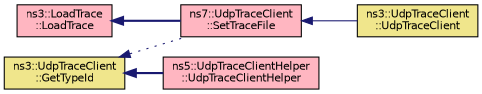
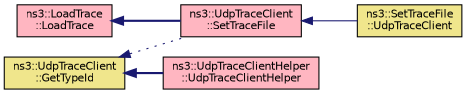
node "ns7::UdpTraceClient ::SetTraceFile": label "ns7::UdpTraceClient ::SetTraceFile" -> "ns3::UdpTraceClient ::SetTraceFile"
node "ns3::UdpTraceClient ::UdpTraceClient": label "ns3::UdpTraceClient ::UdpTraceClient" -> "ns3::SetTraceFile ::UdpTraceClient"
node "ns5::UdpTraceClientHelper ::UdpTraceClientHelper": label "ns5::UdpTraceClientHelper ::UdpTraceClientHelper" -> "ns3::UdpTraceClientHelper ::UdpTraceClientHelper"
